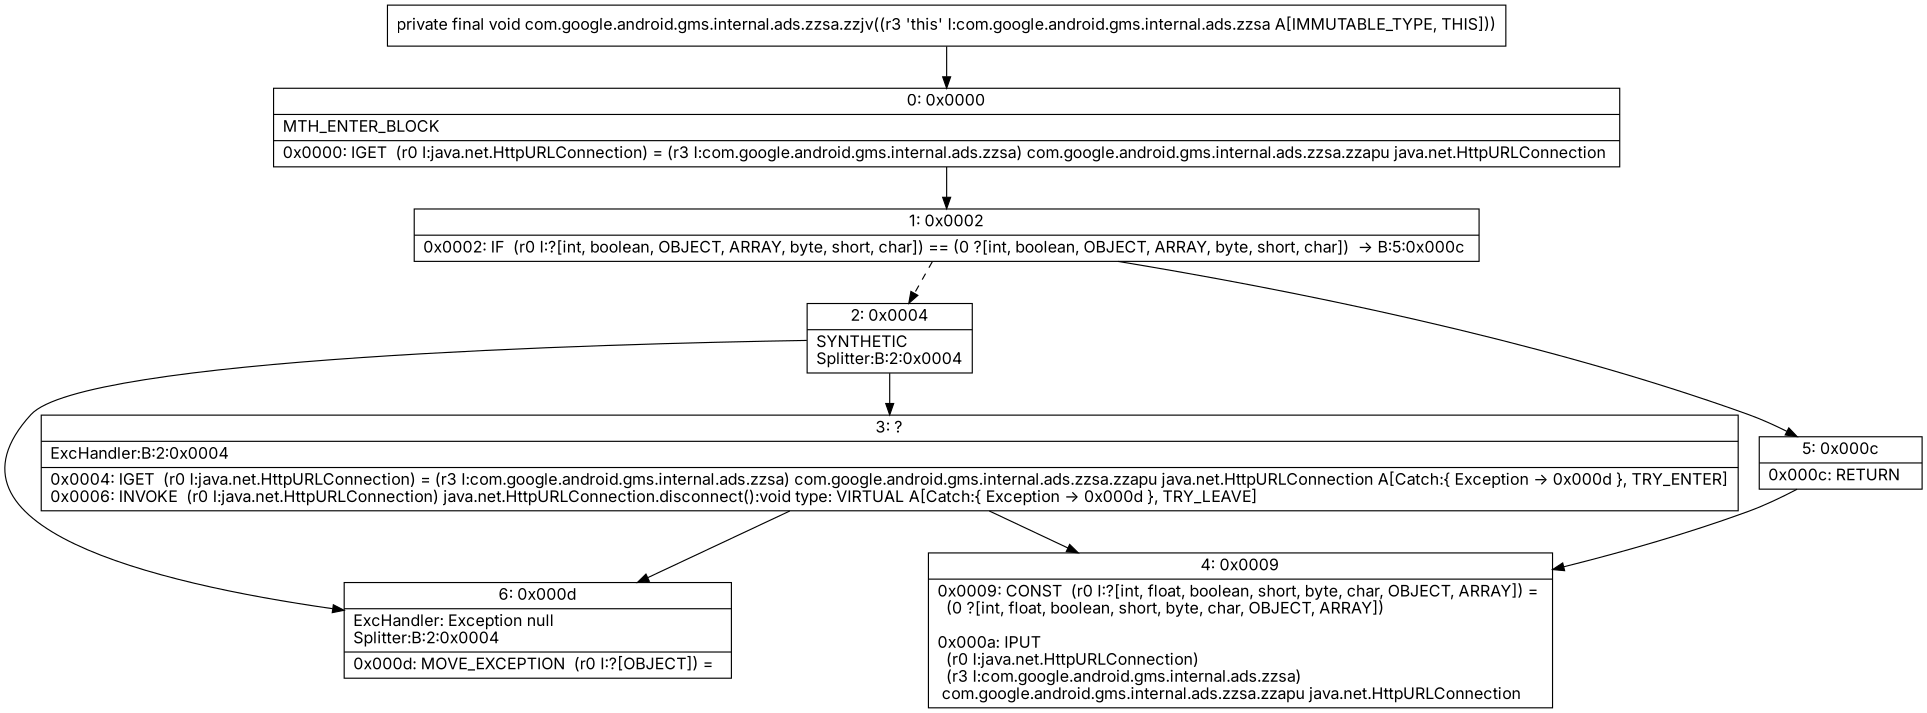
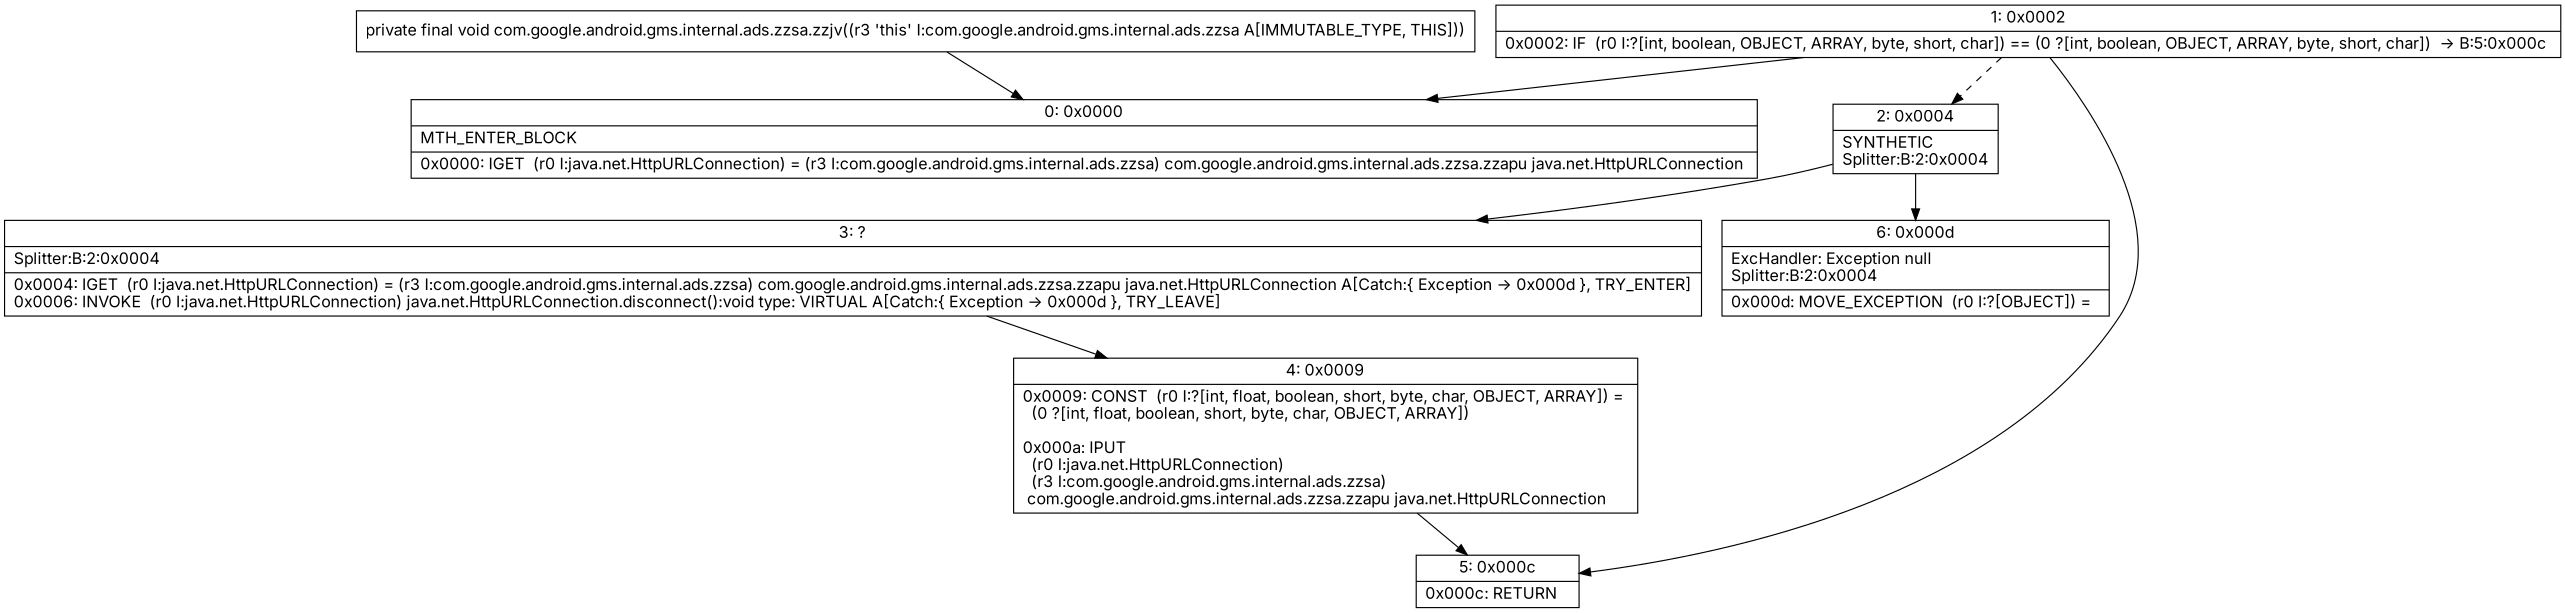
edge "0: 0x0000" -> "1: 0x0002": reversed
node "3: ?": text "ExcHandler:B:2:0x0004" -> "Splitter:B:2:0x0004"
edge "5: 0x000c" -> "4: 0x0009": reversed
edge "3: ?" -> "6: 0x000d": removed
